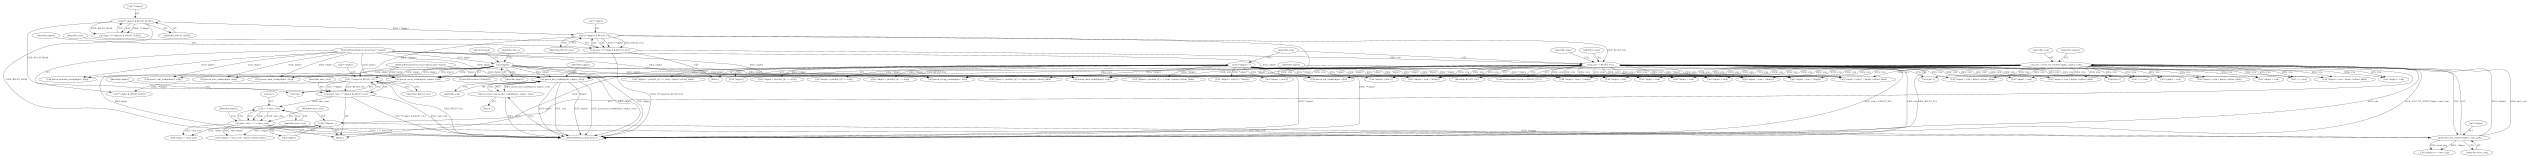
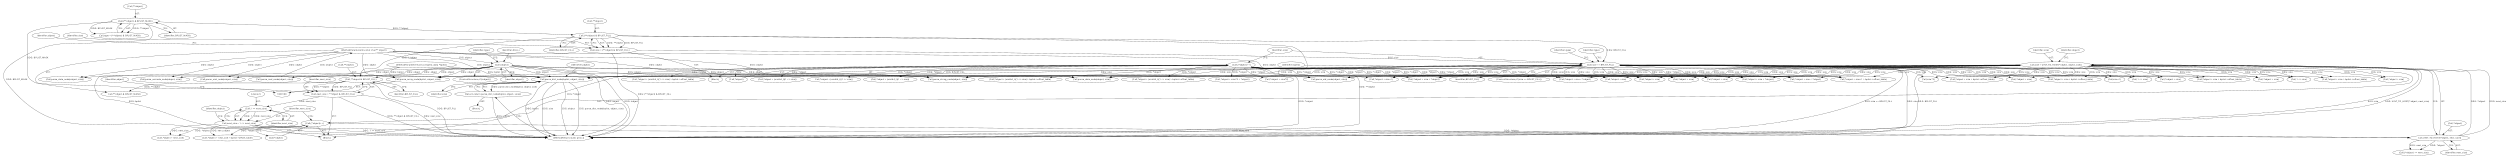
edge "(MethodParameterIn,const char** object)" -> "(Call,parse_real_node(object, size))": reversed
edge "(Call,!object)" -> "(Call,parse_array_node(bplist, object, size))": label "DDG: *object" -> "DDG: object"
